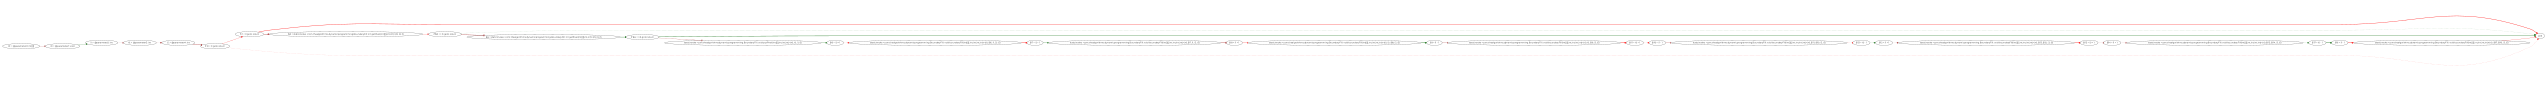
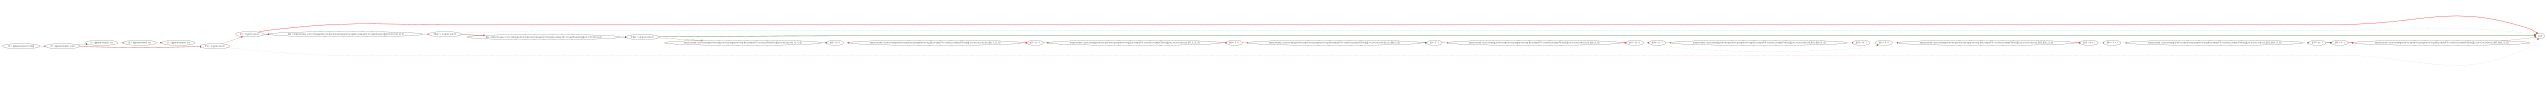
edge "$i13 = i0 - 1" -> "$i12 = i1 + 1": now "$i10 = i1 - 1" -> "$i12 = i1 + 1"
edge "i5 := @parameter4: int" -> "if i0 < 0 goto return": now "i0 := @parameter1: void" -> "if i0 < 0 goto return"
